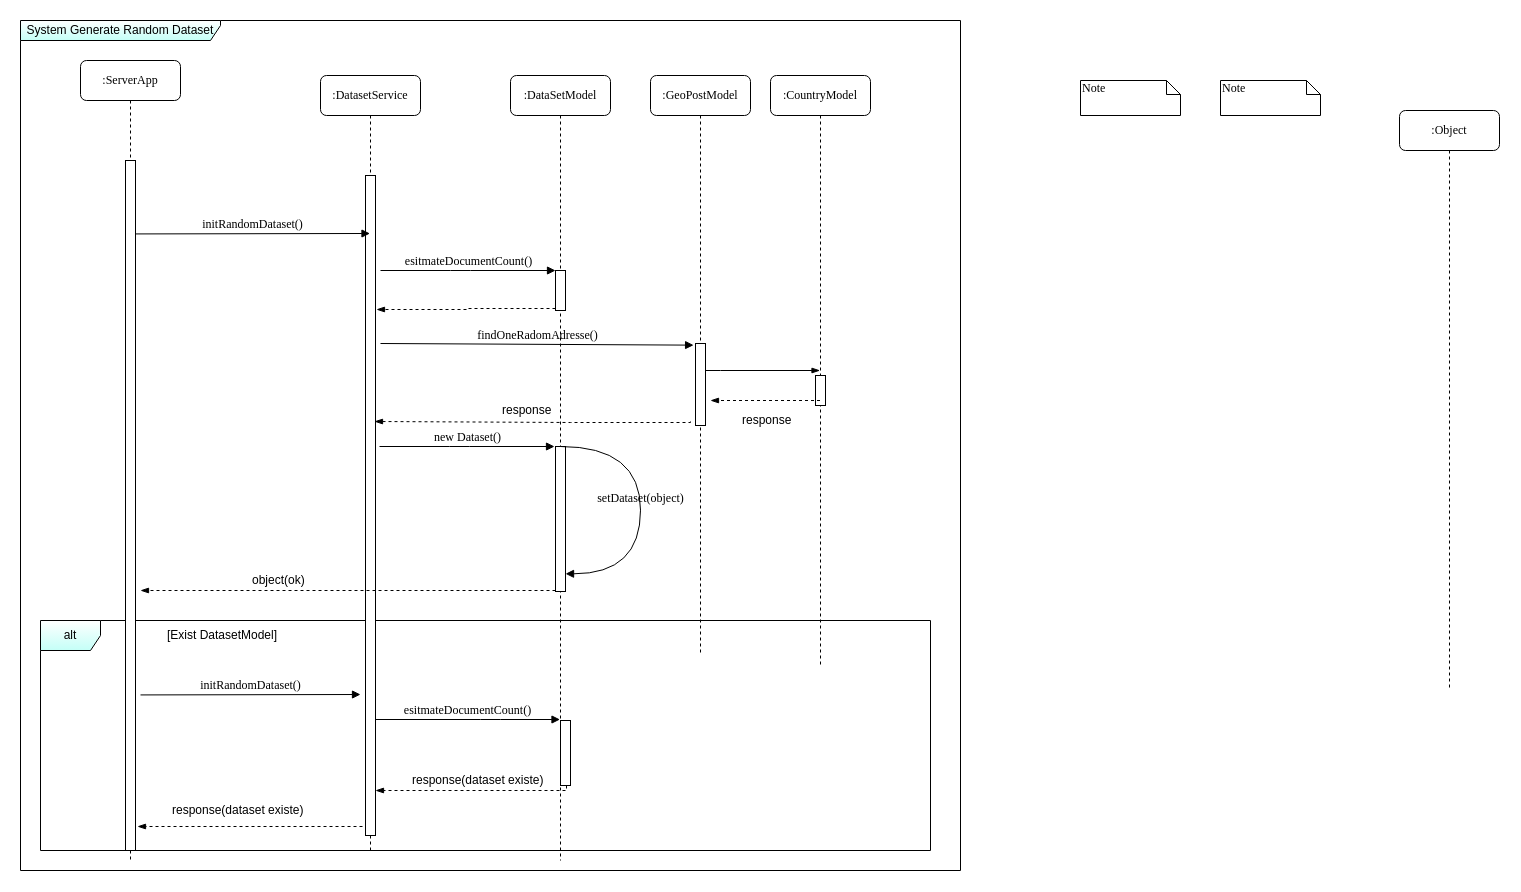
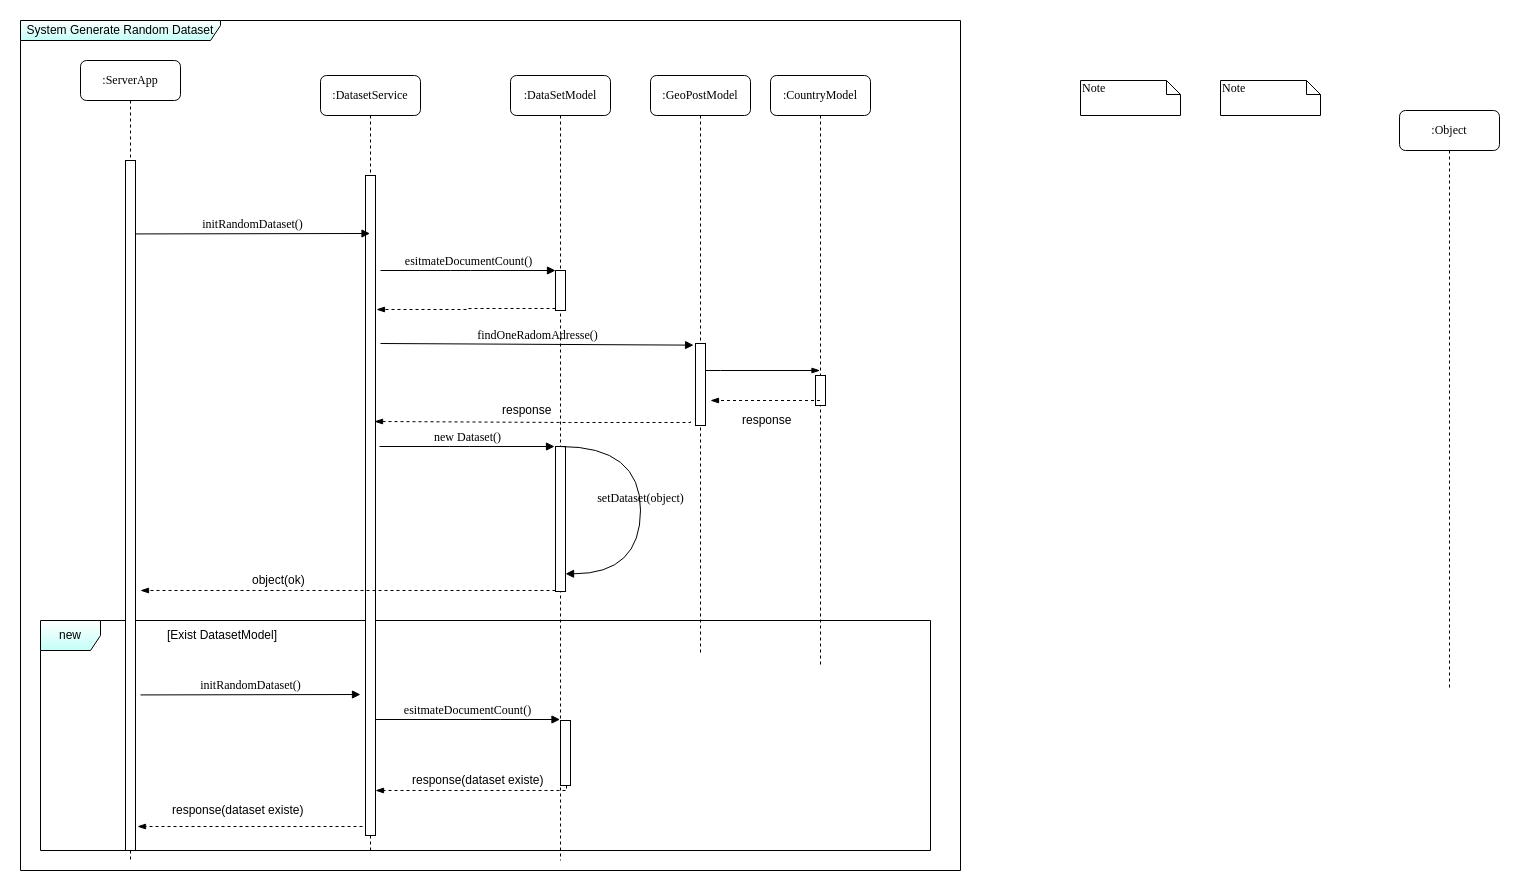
node "alt": label "alt" -> "new"
